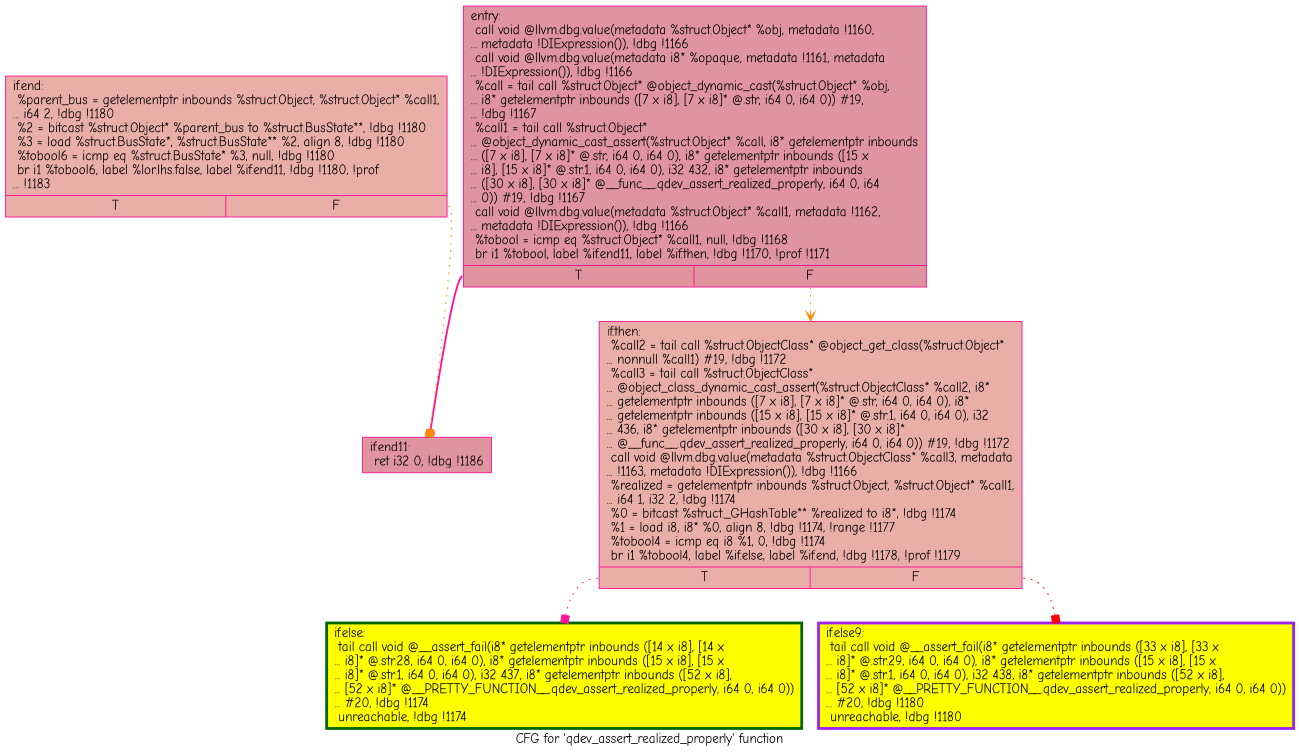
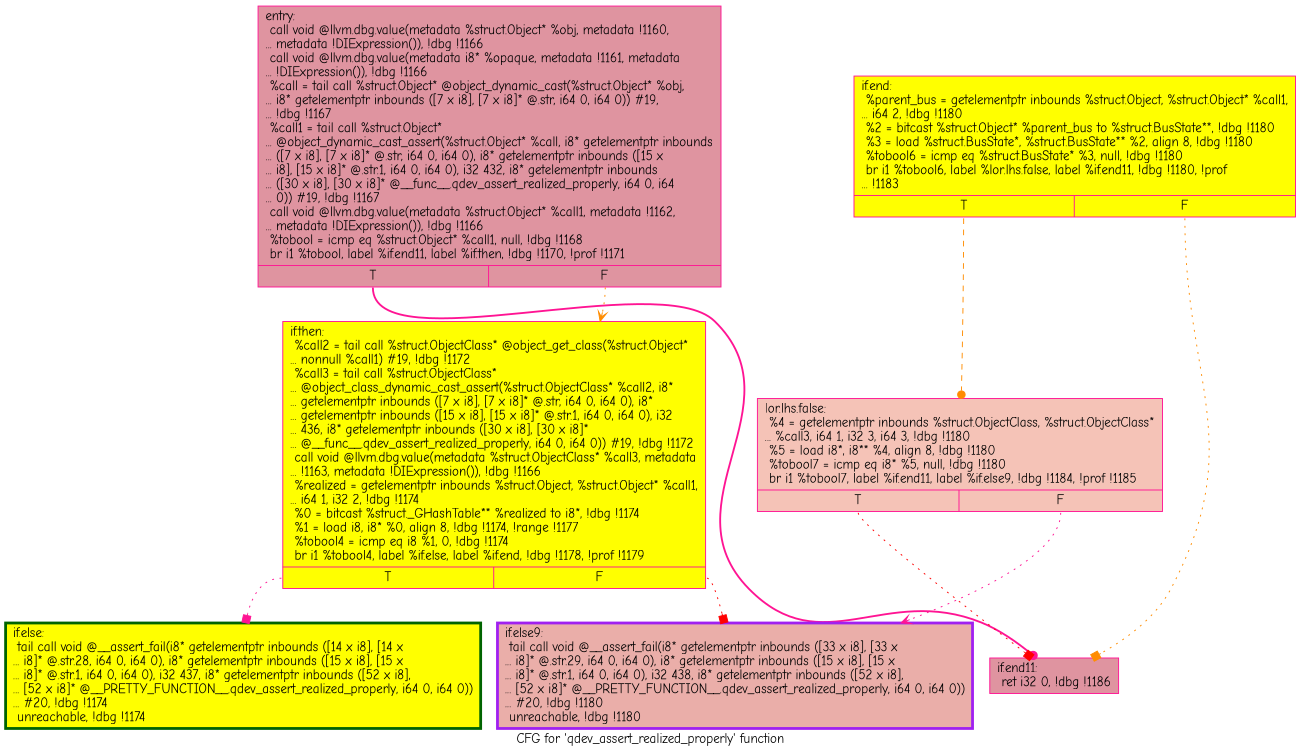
node "if.end:": fillcolor #d0473d70 -> yellow
node "if.then:": fillcolor #d0473d70 -> yellow
node "lor.lhs.false:": added
node "if.else9:": fillcolor yellow -> #d0473d70
